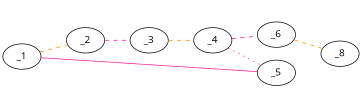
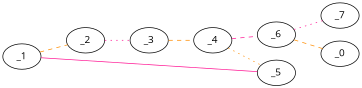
node "_7": added
edge "_2" -- "_3": style dashed -> dotted
node "_8": label "_8" -> "_0"
edge "_4" -- "_5": color deeppink -> darkorange
